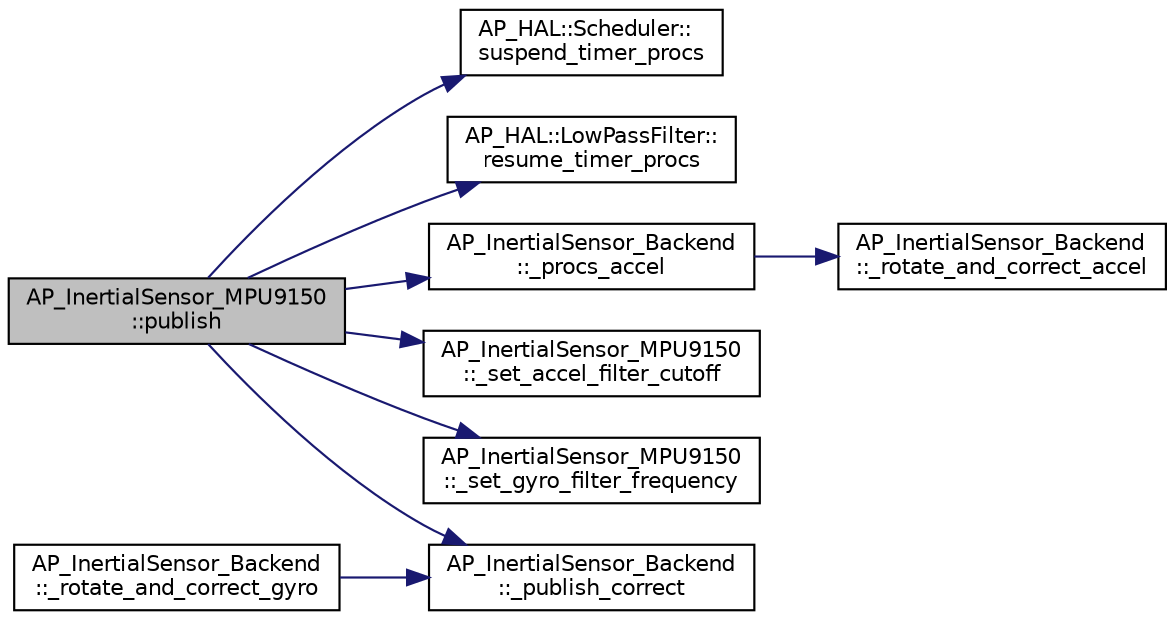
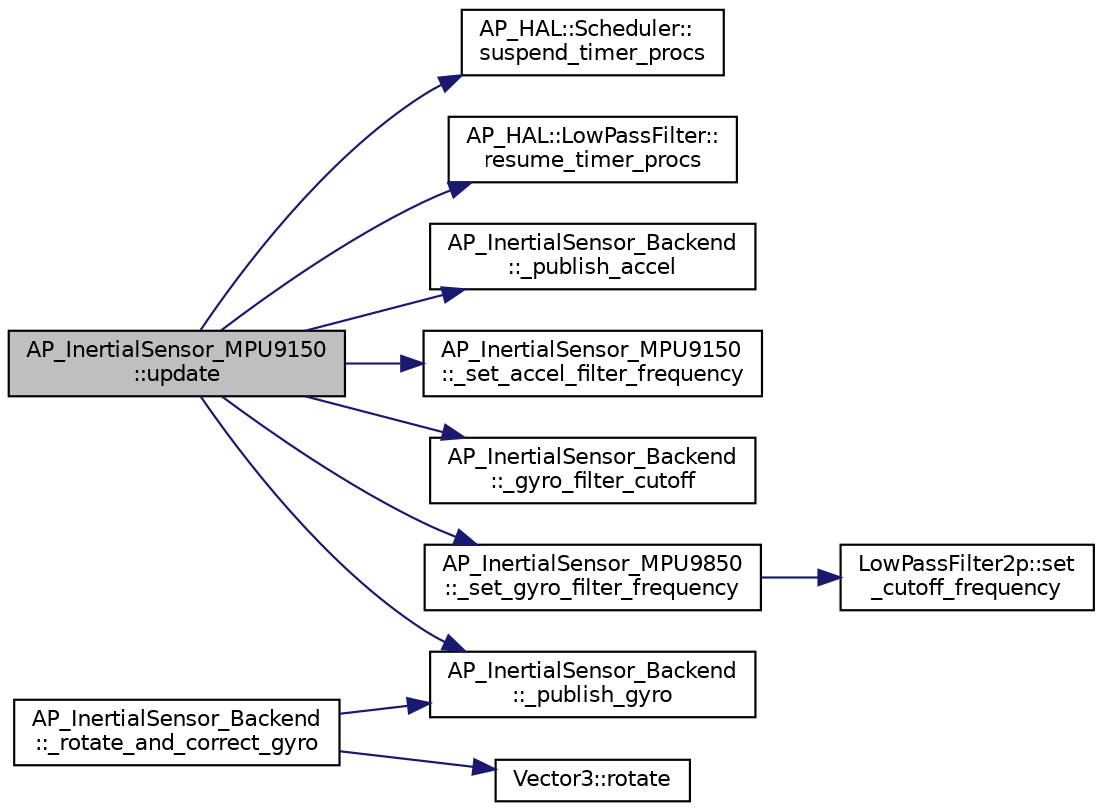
node "AP_InertialSensor_Backend ::_procs_accel": label "AP_InertialSensor_Backend ::_procs_accel" -> "AP_InertialSensor_Backend ::_publish_accel"
node "AP_InertialSensor_Backend ::_rotate_and_correct_accel": removed
node "AP_InertialSensor_MPU9150 ::publish": label "AP_InertialSensor_MPU9150 ::publish" -> "AP_InertialSensor_MPU9150 ::update"
node "AP_InertialSensor_MPU9150 ::_set_accel_filter_cutoff": label "AP_InertialSensor_MPU9150 ::_set_accel_filter_cutoff" -> "AP_InertialSensor_MPU9150 ::_set_accel_filter_frequency"
node "AP_InertialSensor_MPU9150 ::_set_gyro_filter_frequency": label "AP_InertialSensor_MPU9150 ::_set_gyro_filter_frequency" -> "AP_InertialSensor_MPU9850 ::_set_gyro_filter_frequency"
node "AP_InertialSensor_Backend ::_gyro_filter_cutoff": added
node "AP_InertialSensor_Backend ::_publish_correct": label "AP_InertialSensor_Backend ::_publish_correct" -> "AP_InertialSensor_Backend ::_publish_gyro"
node "LowPassFilter2p::set _cutoff_frequency": added
node "Vector3::rotate": added
